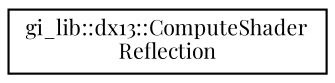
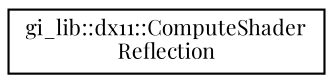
node "gi_lib::dx13::ComputeShader Reflection": label "gi_lib::dx13::ComputeShader Reflection" -> "gi_lib::dx11::ComputeShader Reflection"
